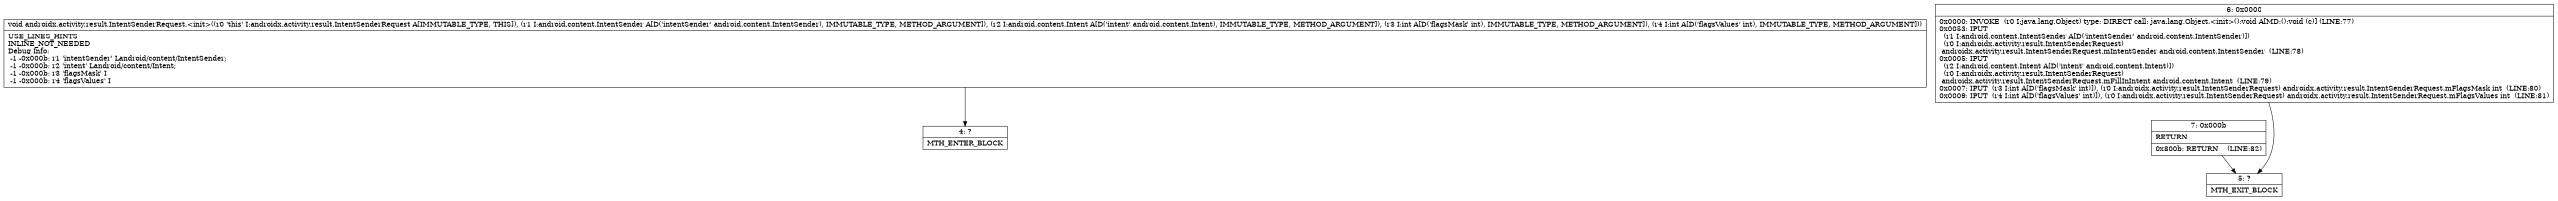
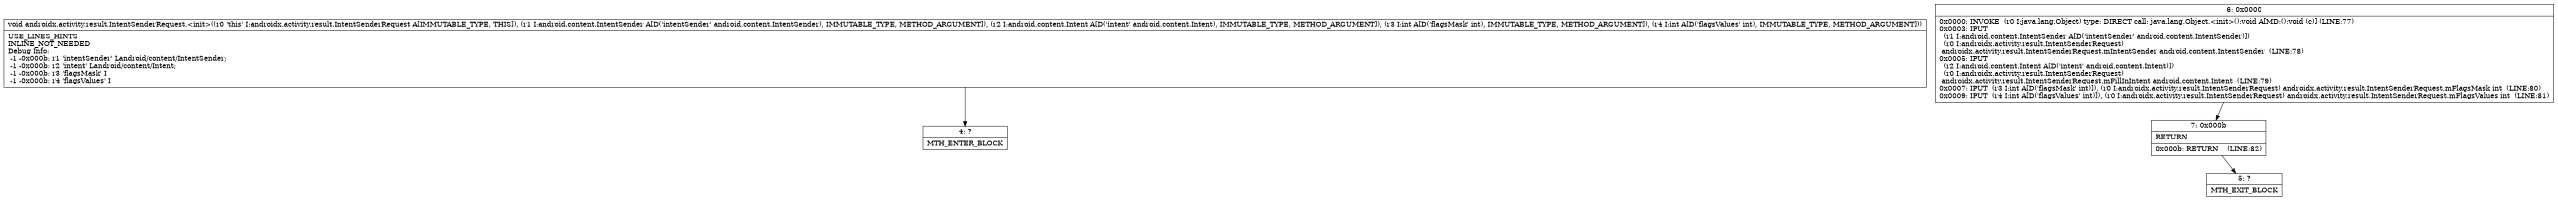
node "6: 0x0000": text "0x0053: IPUT" -> "0x0003: IPUT"
edge "6: 0x0000" -> "5: ?": now "6: 0x0000" -> "7: 0x000b"
node "7: 0x000b": text "0x800b: RETURN    (LINE:82)" -> "0x000b: RETURN    (LINE:82)"
